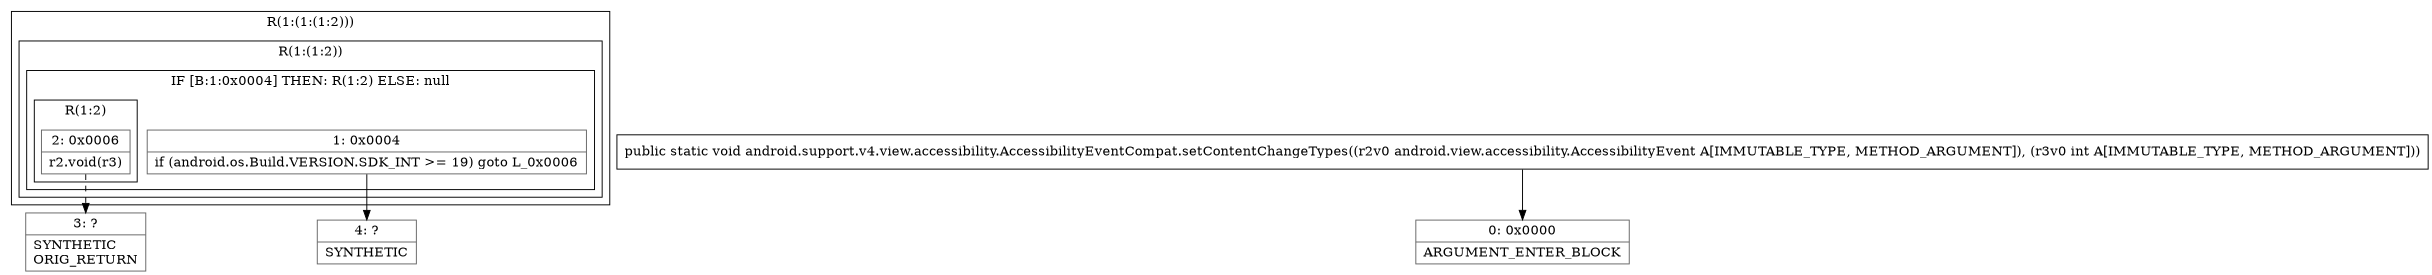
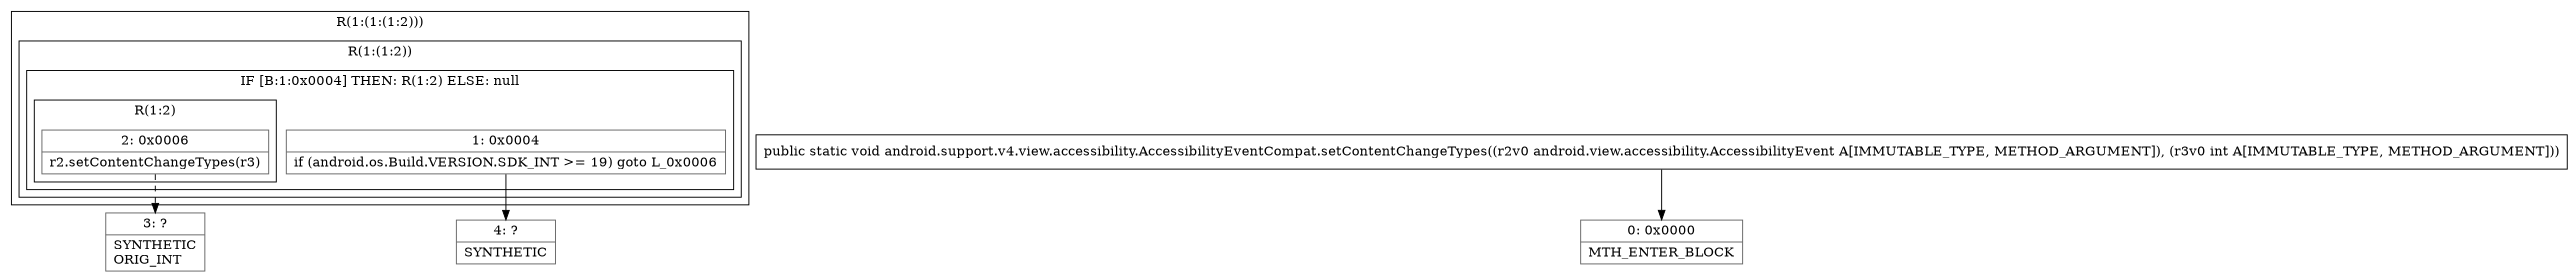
node "2: 0x0006": text "r2.void(r3)" -> "r2.setContentChangeTypes(r3)"
node "0: 0x0000": text "ARGUMENT_ENTER_BLOCK" -> "MTH_ENTER_BLOCK"
node "3: ?": text "ORIG_RETURN" -> "ORIG_INT"
